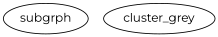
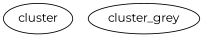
node "subgrph": label "subgrph" -> "cluster"
